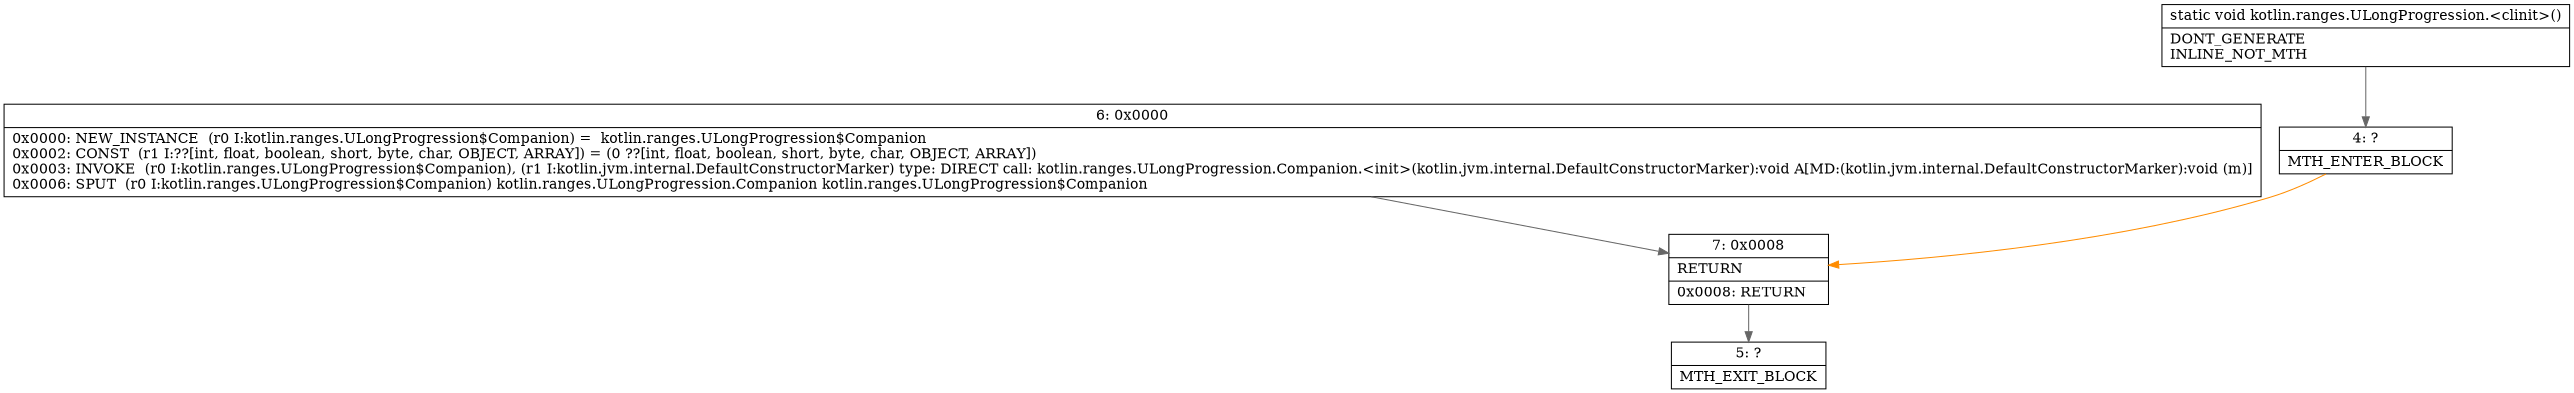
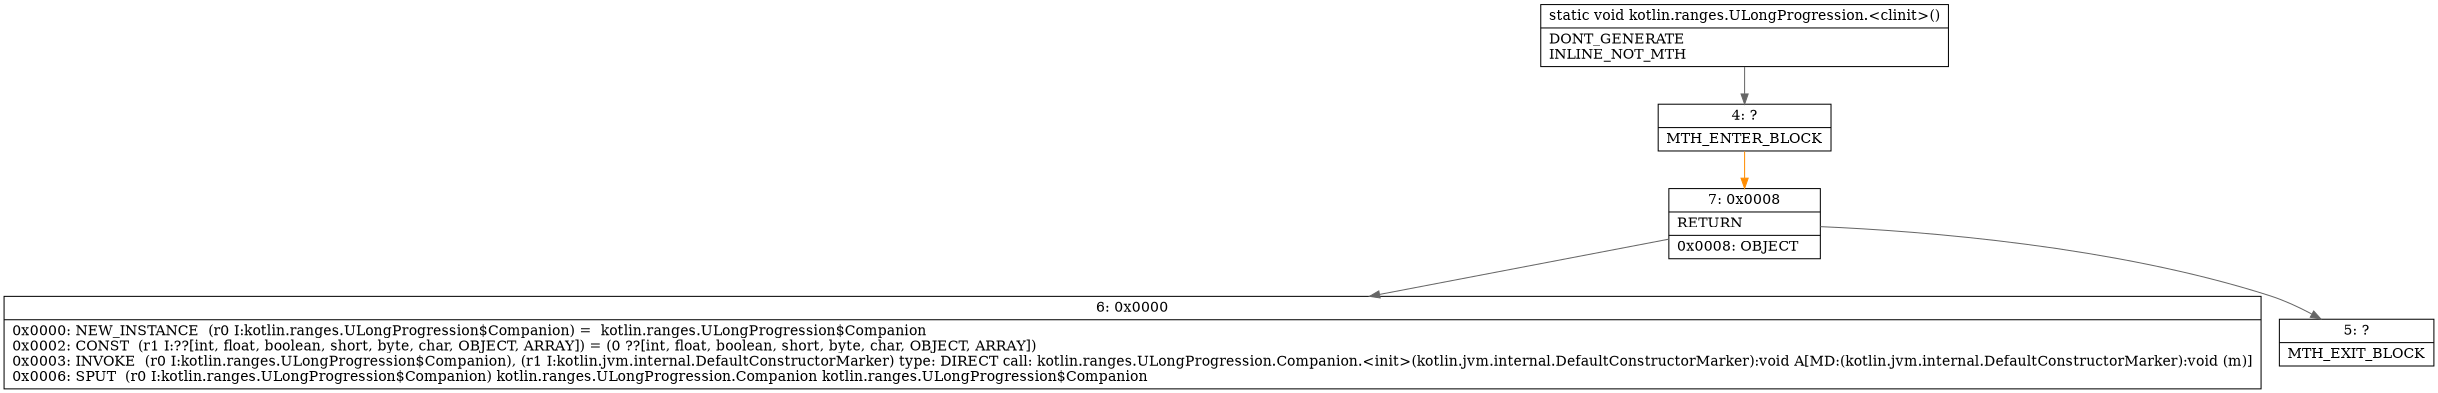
edge "6: 0x0000" -> "7: 0x0008": reversed
node "7: 0x0008": text "0x0008: RETURN" -> "0x0008: OBJECT"
